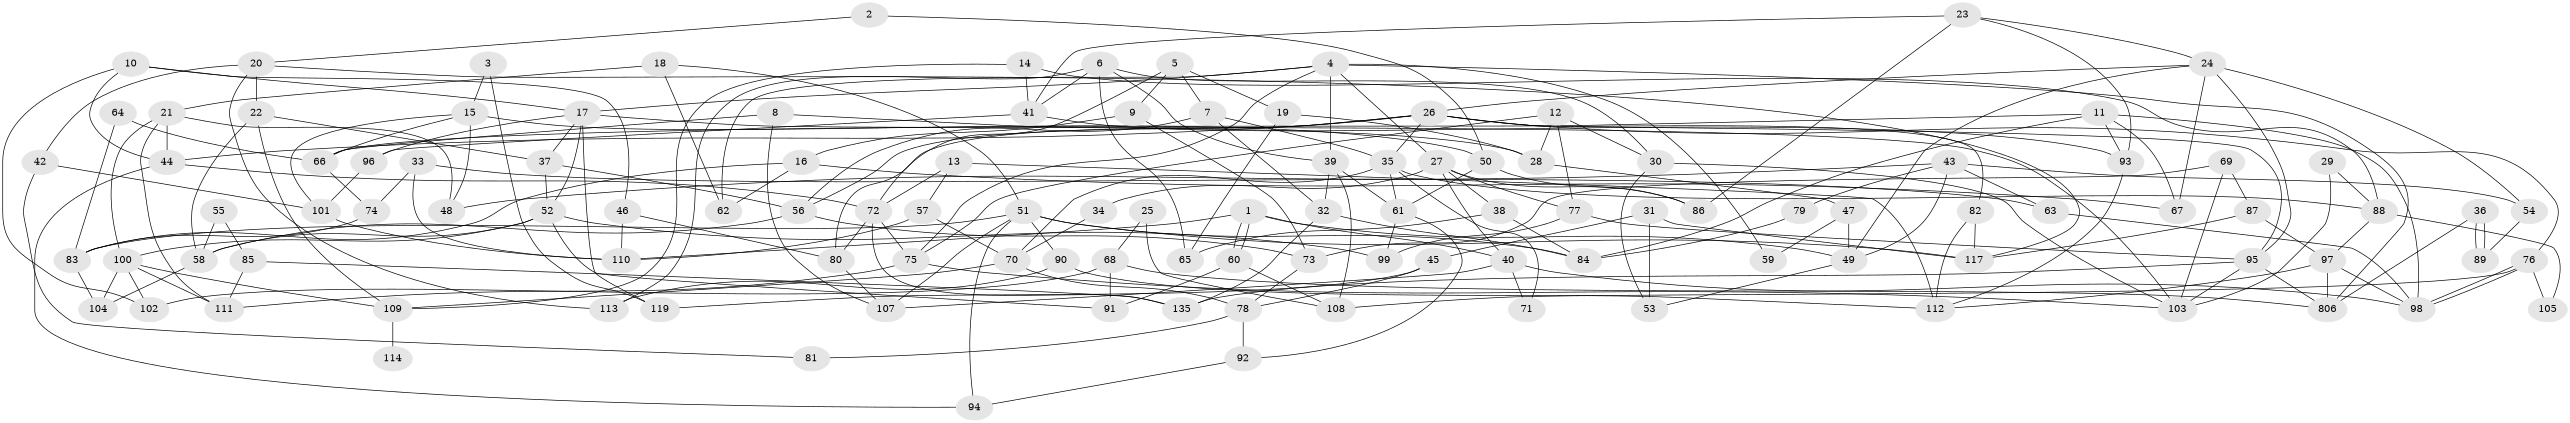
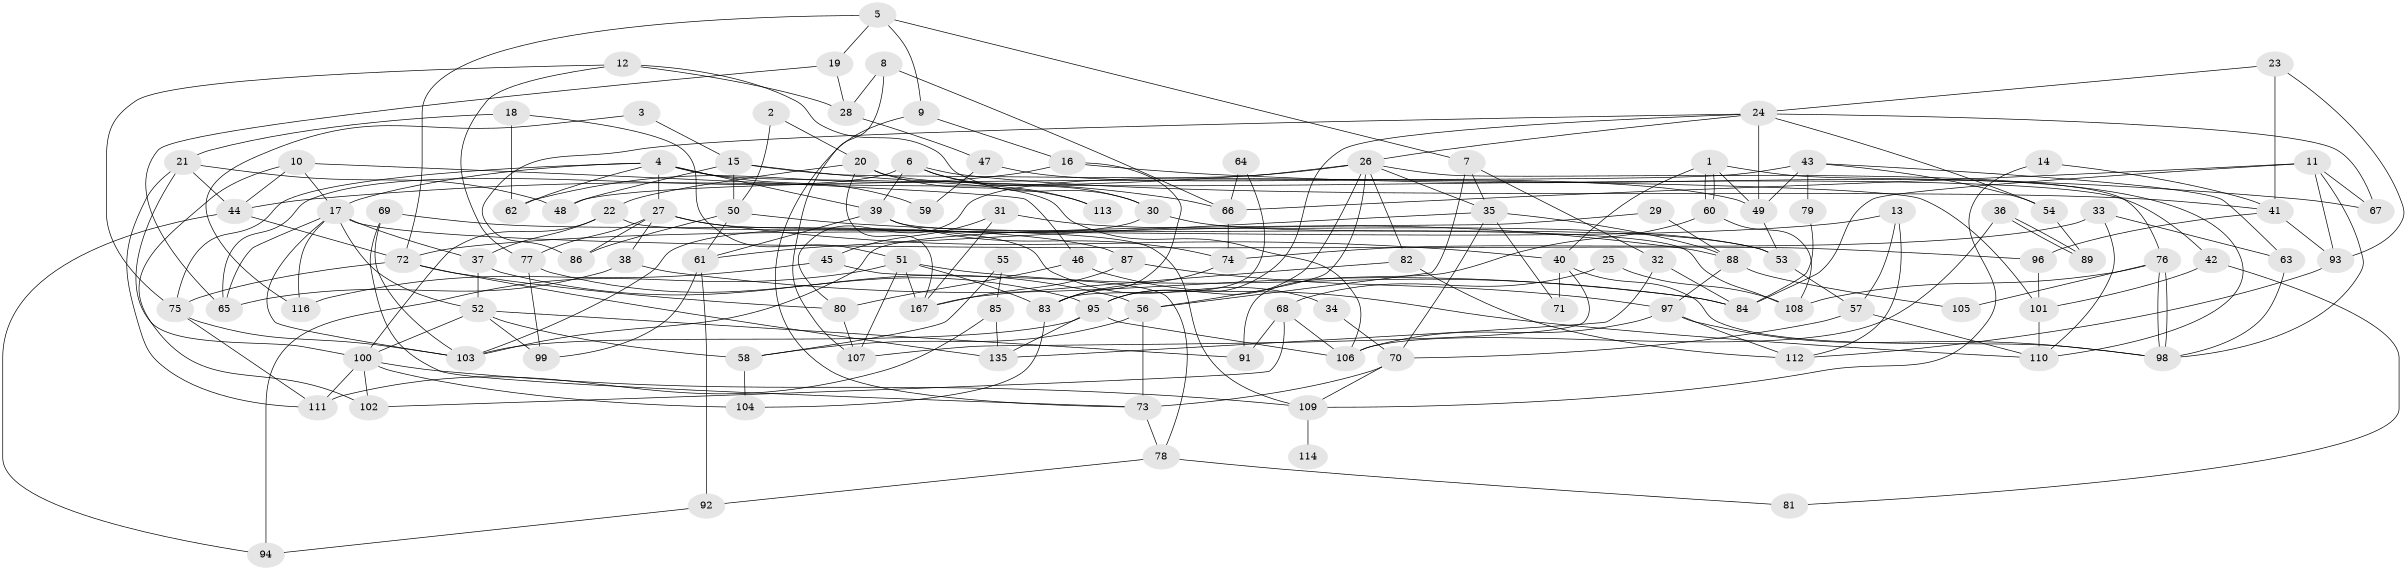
edge "14" -- "88": now "50" -- "88"
edge "23" -- "86": now "24" -- "86"
edge "22" -- "58": now "22" -- "100"
edge "39" -- "32": now "39" -- "74"
edge "17" -- "65": added
node "90": removed
node "117": label "117" -> "167"
edge "70" -- "78": now "70" -- "73"
edge "53" -- "57": added
node "119": label "119" -> "116"
node "806": label "806" -> "106"
